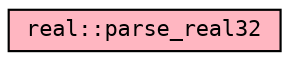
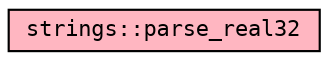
node "real::parse_real32": label "real::parse_real32" -> "strings::parse_real32"
